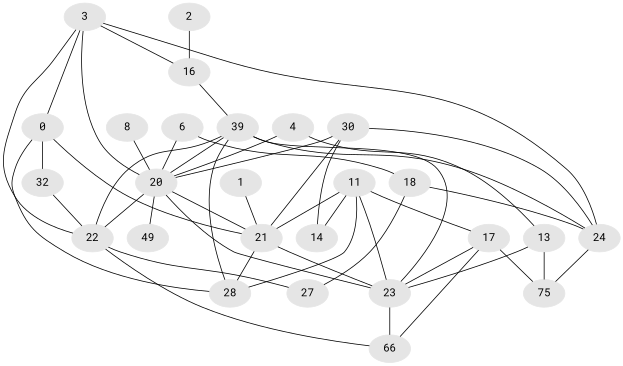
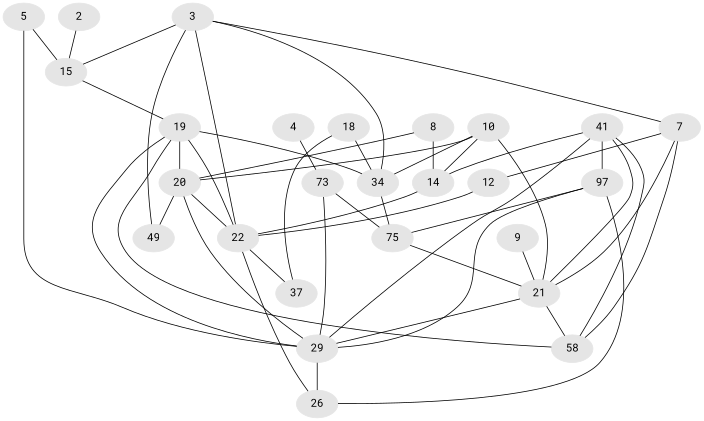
node "5": added
node "16": label "16" -> "15"
edge "3" -- "20": now "3" -- "49"
node "0": label "0" -> "7"
node "6": removed
node "39": label "39" -> "19"
node "30": label "30" -> "10"
edge "4" -- "20": removed
edge "8" -- "14": added
node "32": label "32" -> "12"
node "1": label "1" -> "9"
node "11": label "11" -> "41"
edge "20" -- "21": now "75" -- "21"
edge "14" -- "22": added
node "17": label "17" -> "97"
node "13": label "13" -> "73"
node "24": label "24" -> "34"
node "28": label "28" -> "58"
node "27": label "27" -> "37"
node "23": label "23" -> "29"
node "66": label "66" -> "26"
